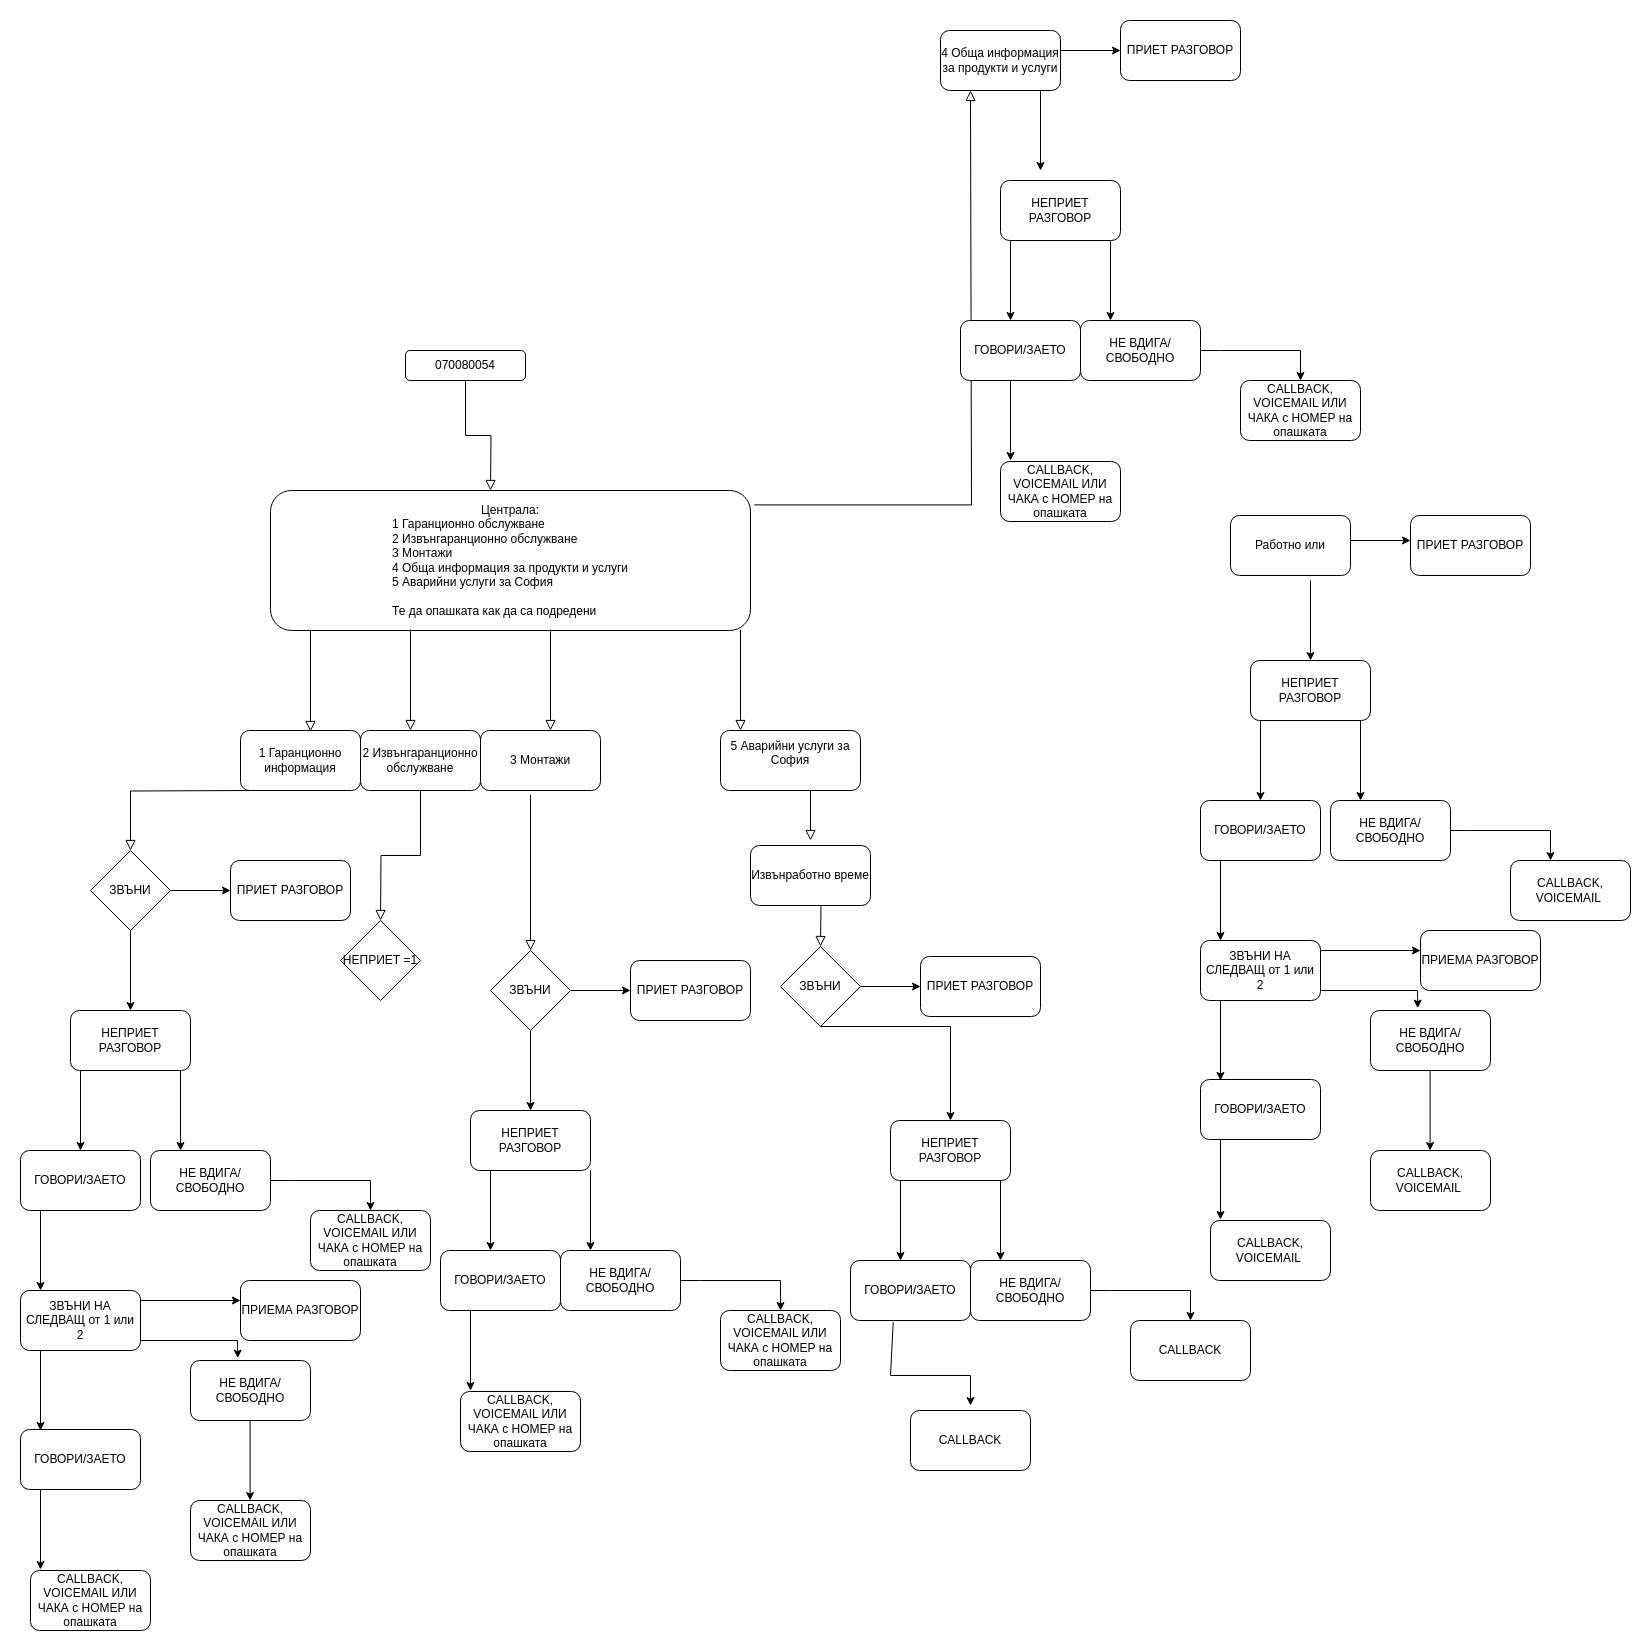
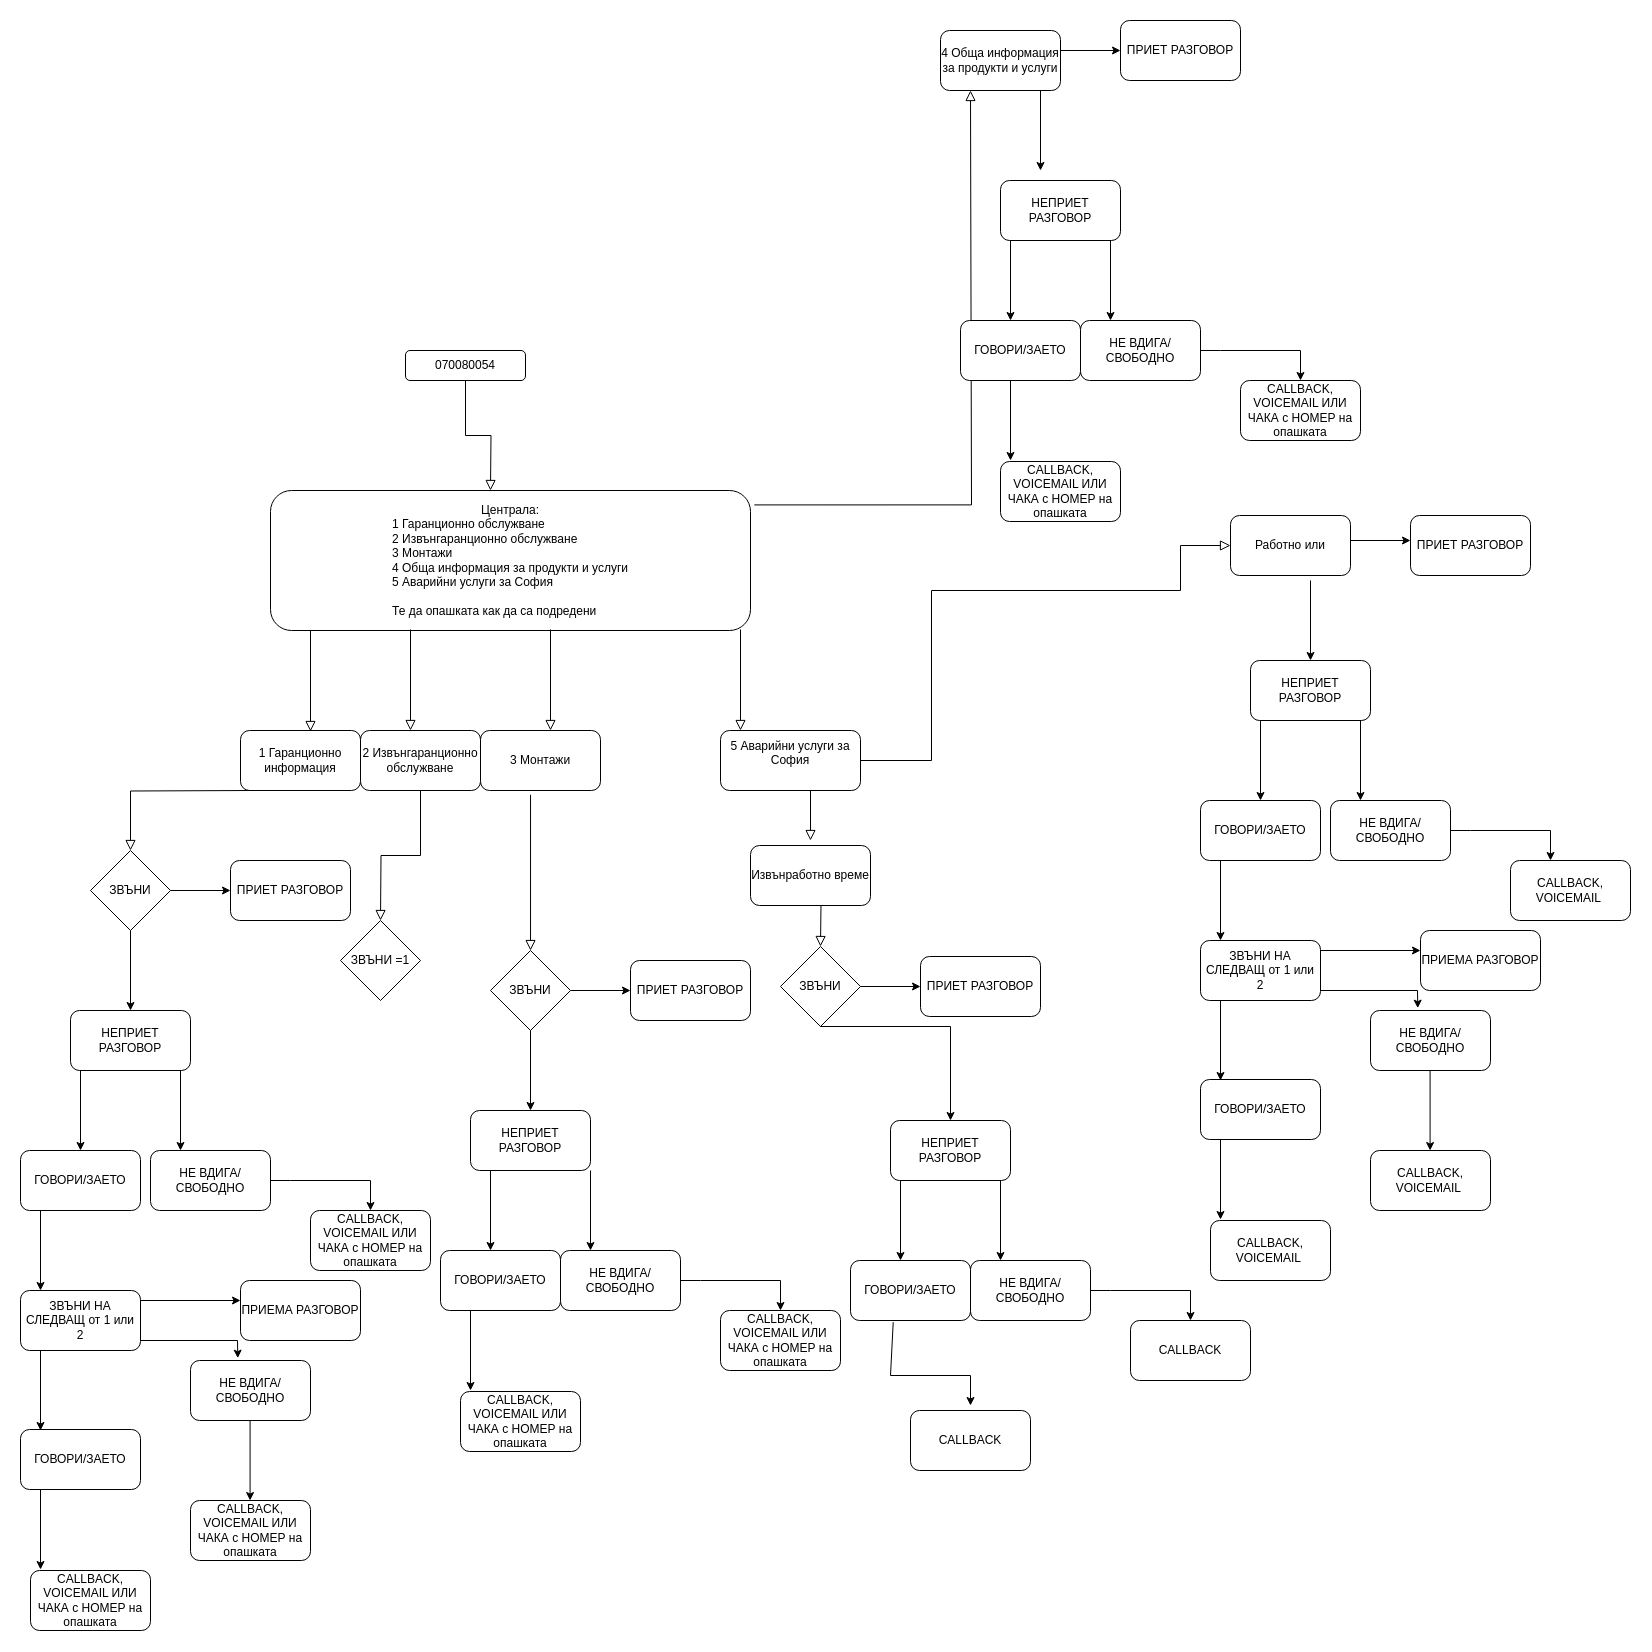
edge "5 Аварийни услуги за София" -> "Работно или": added
node "НЕПРИЕТ =1": label "НЕПРИЕТ =1" -> "ЗВЪНИ =1"
